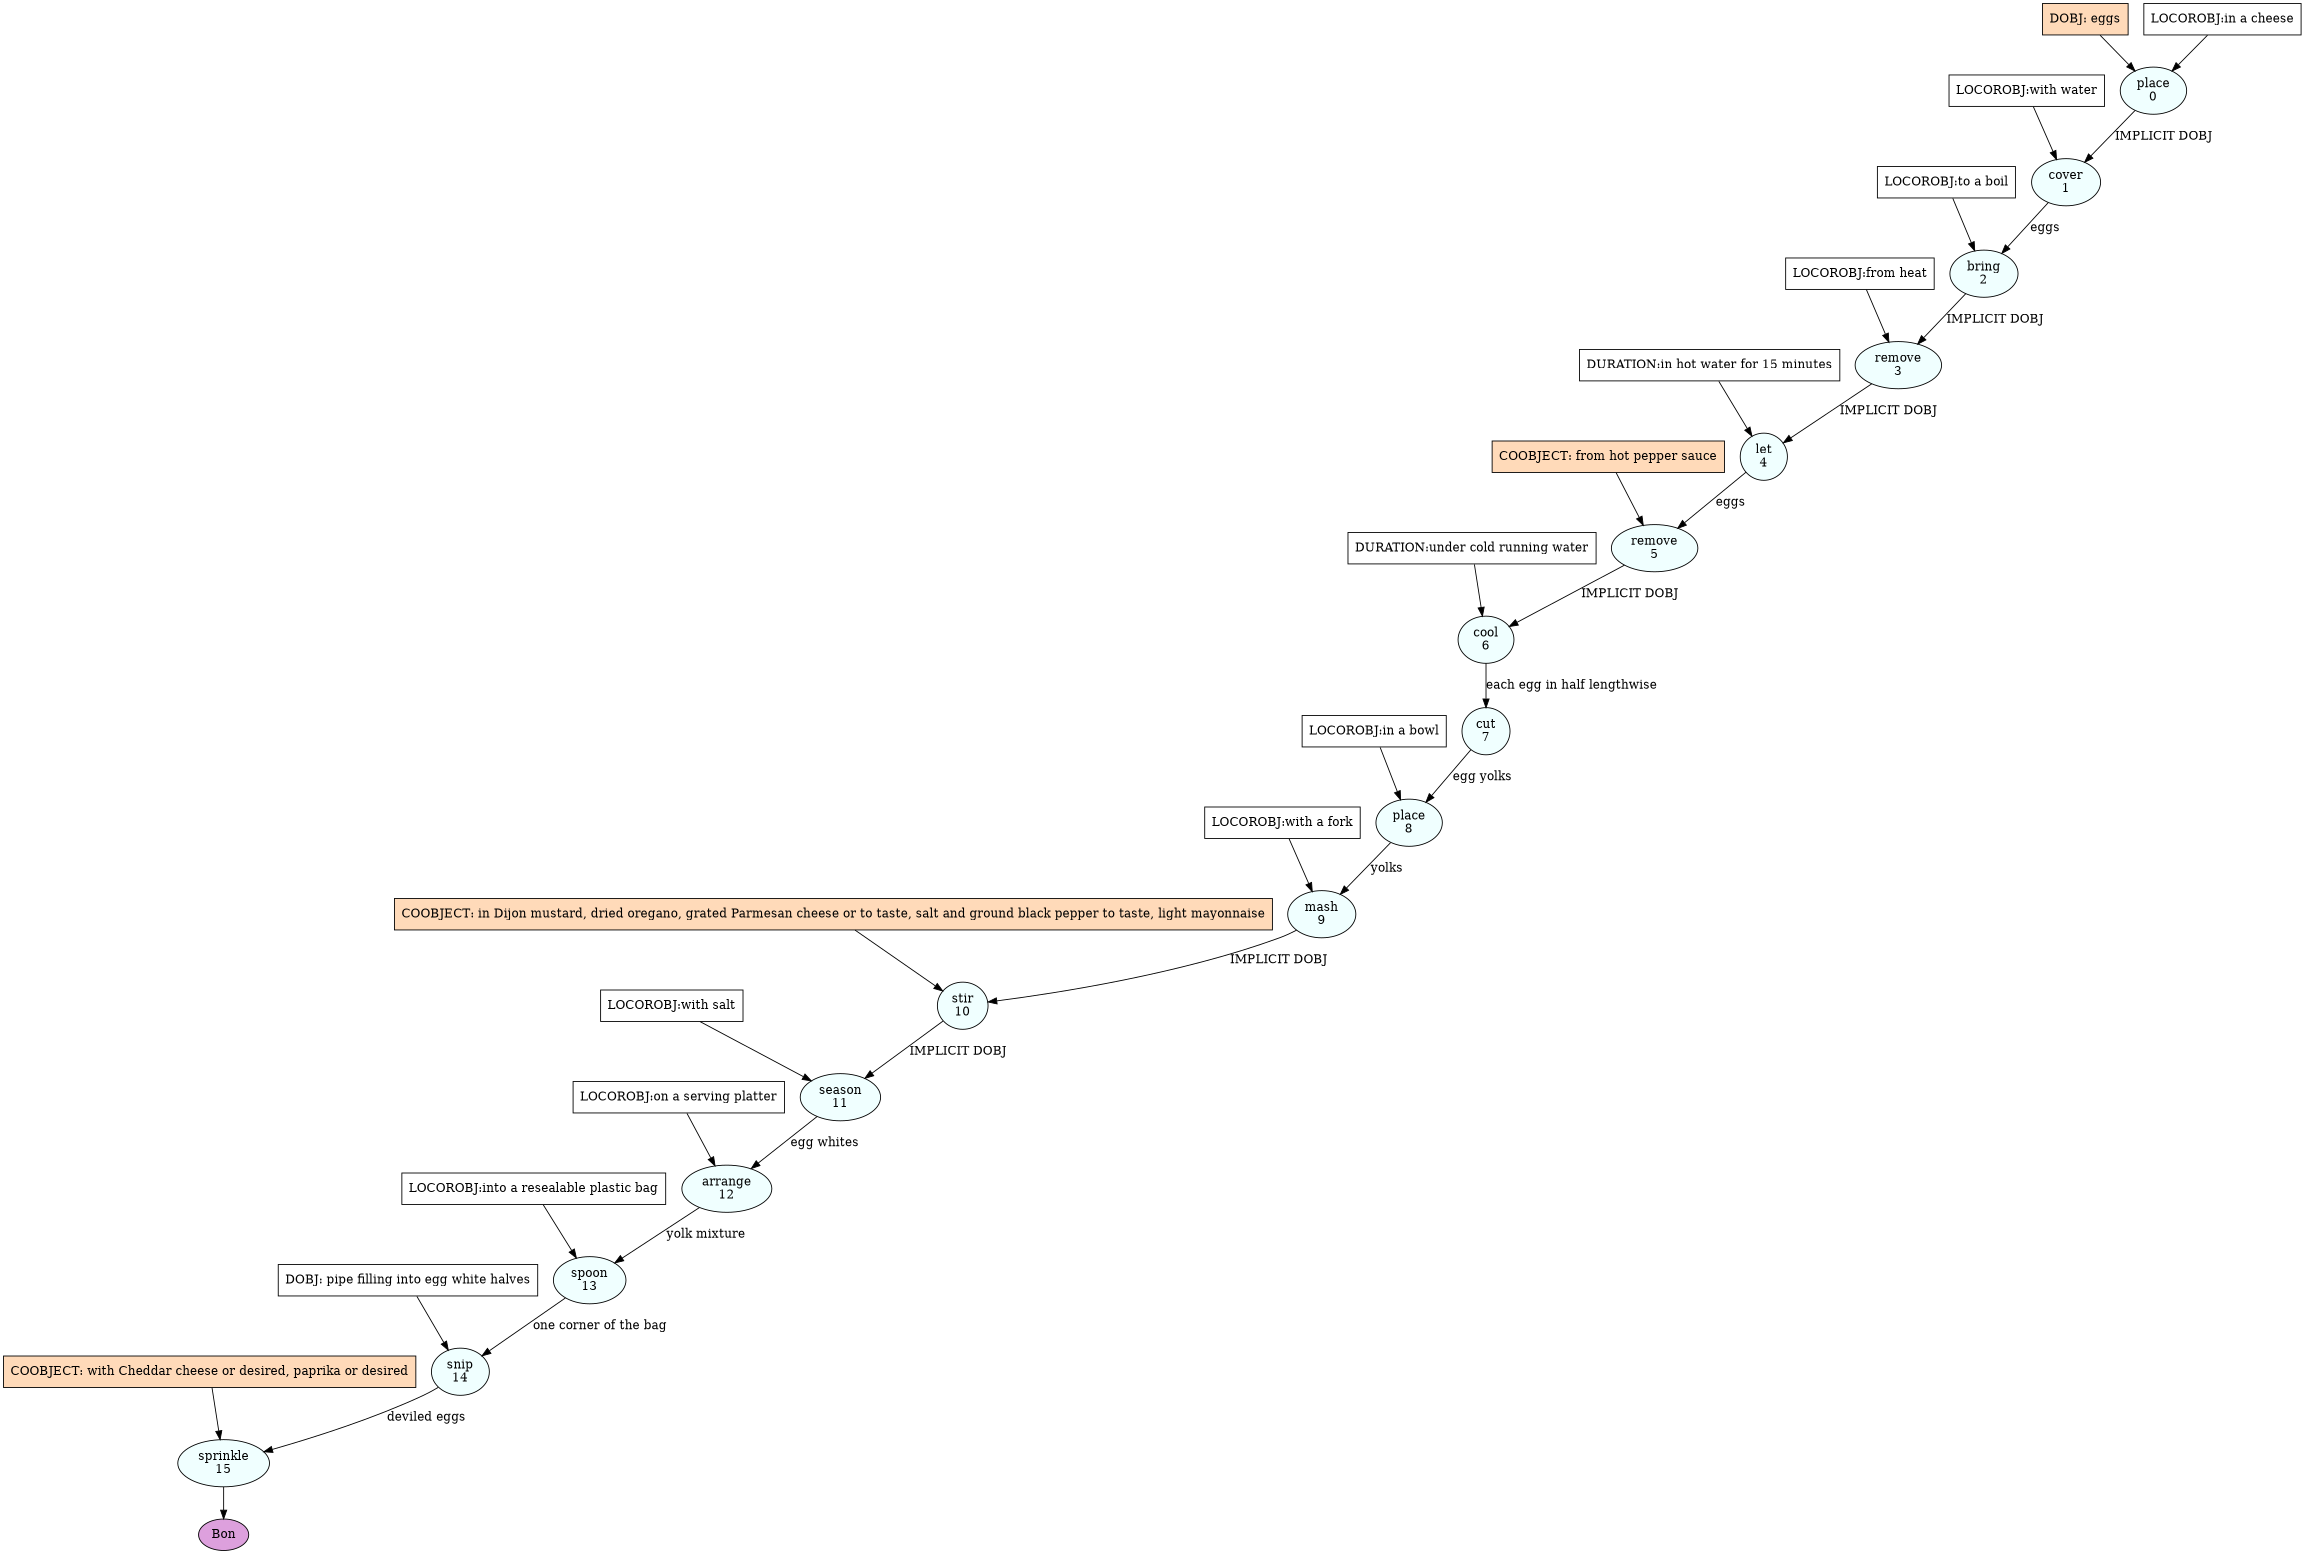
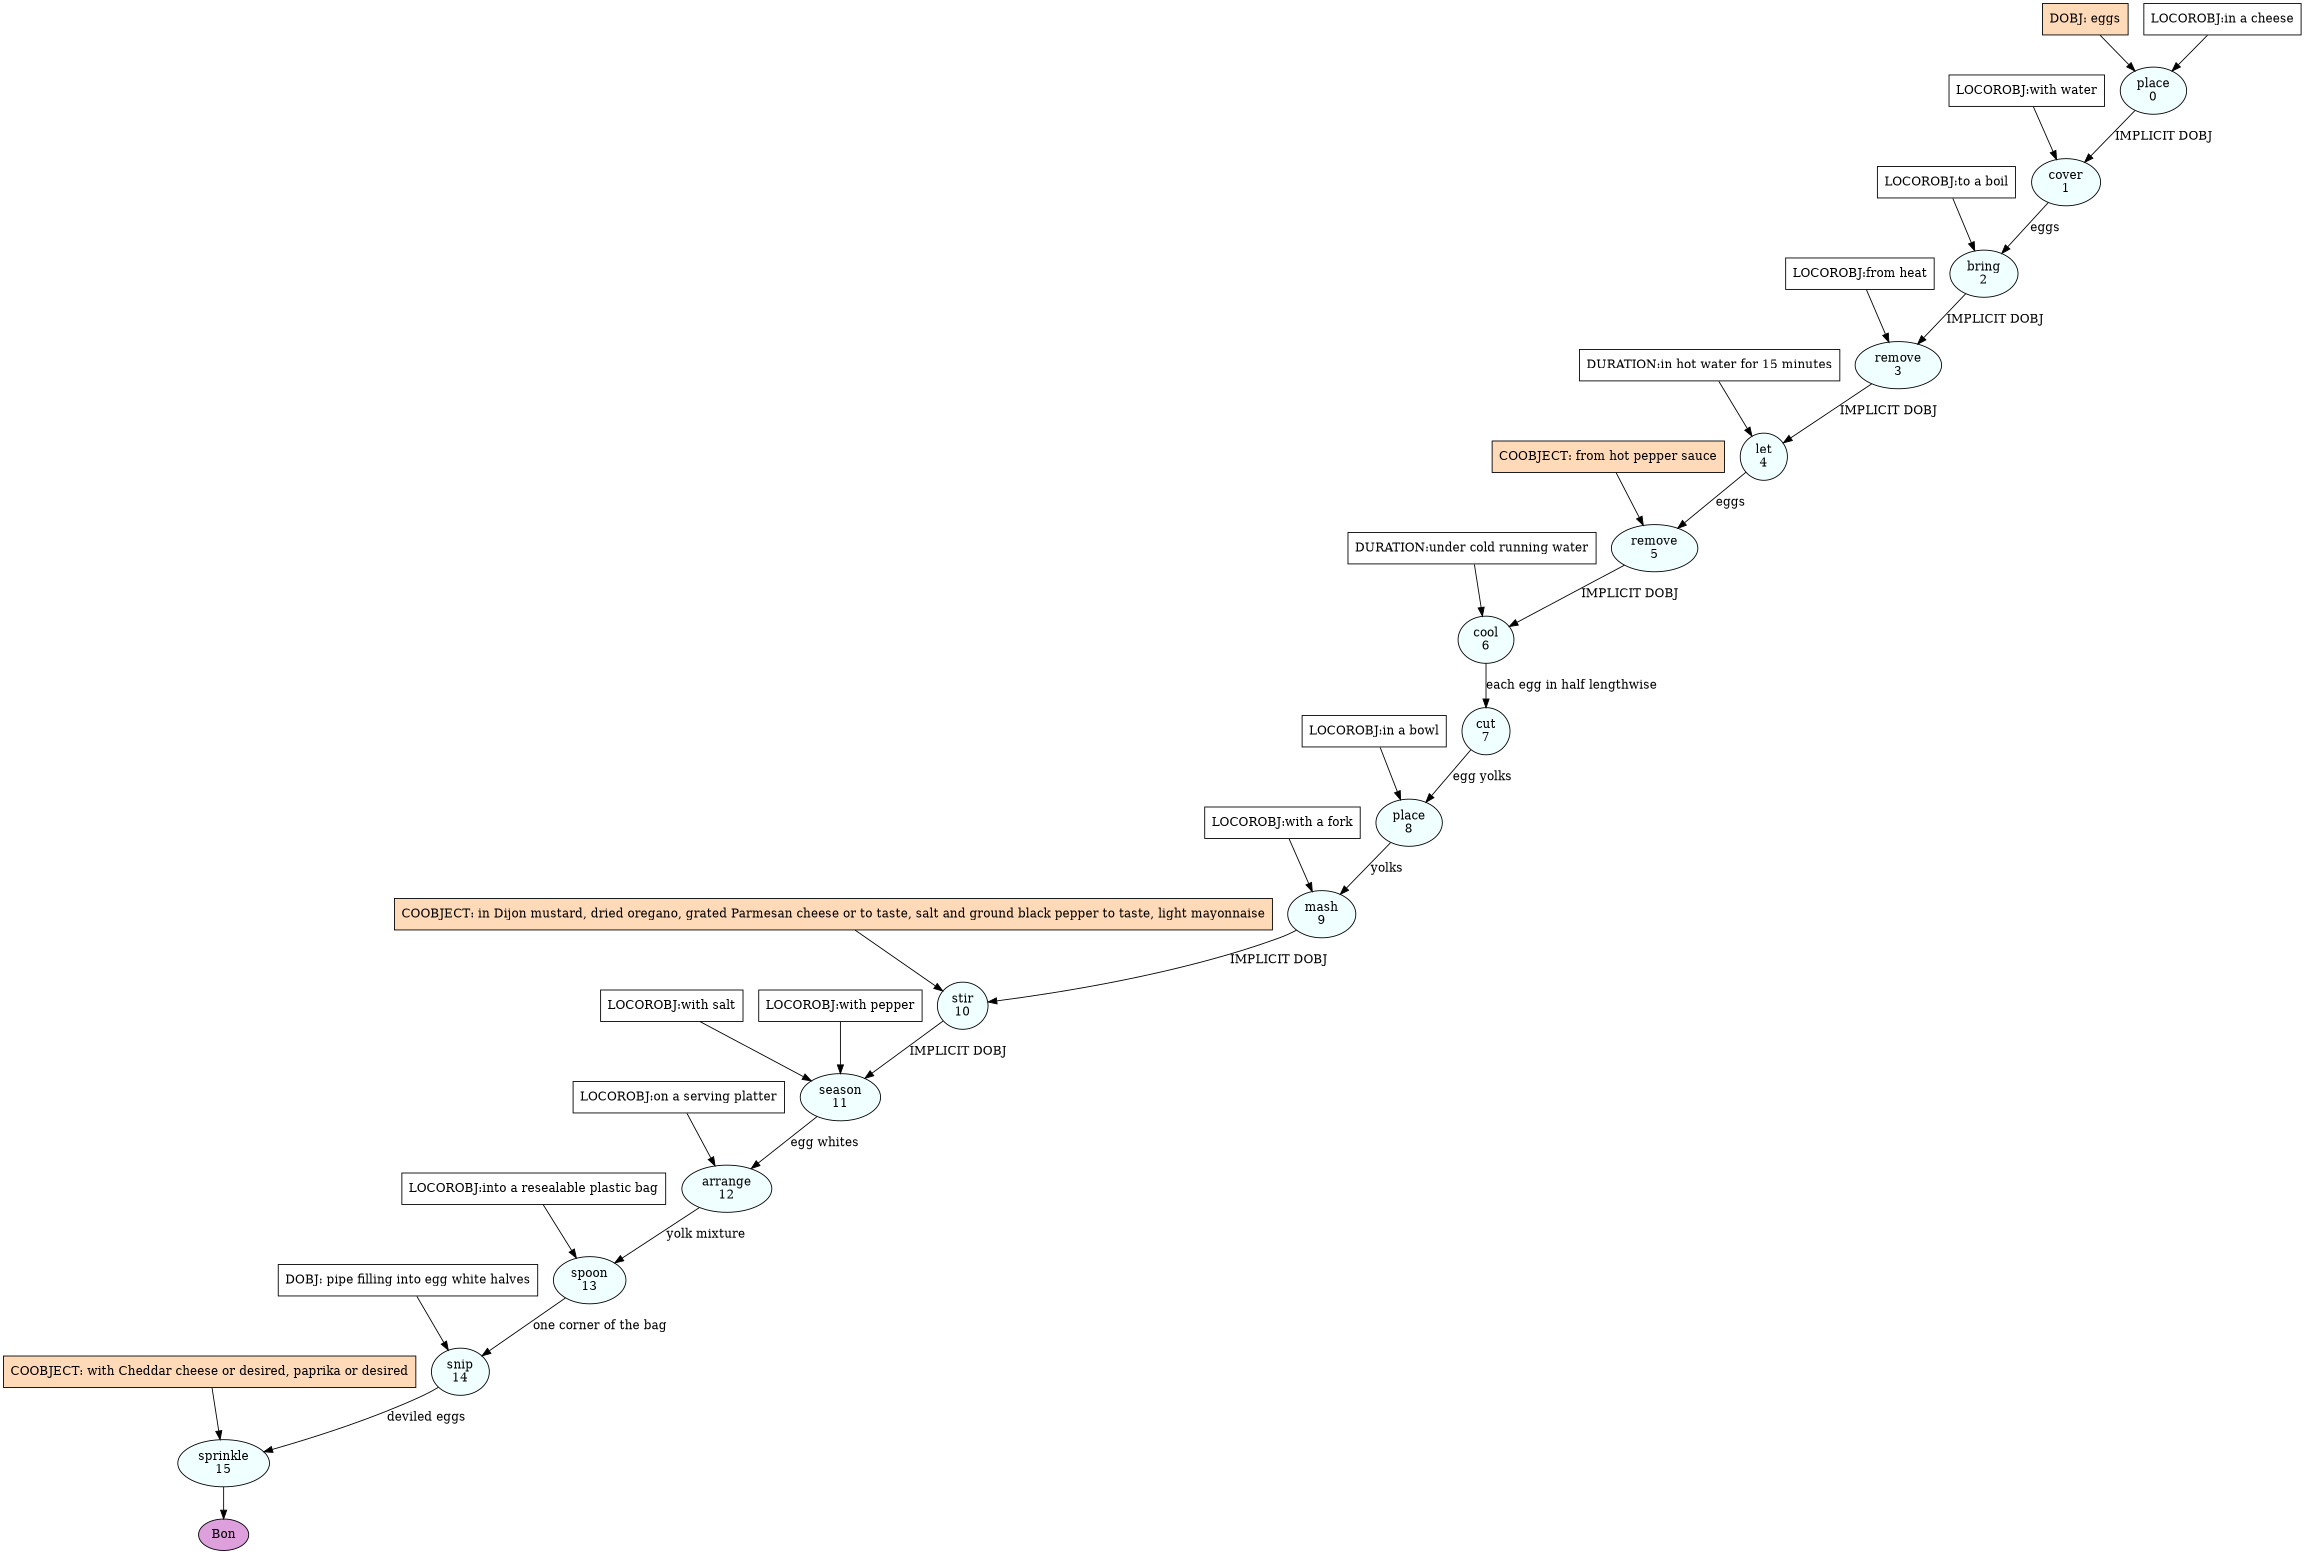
node "LOCOROBJ:with pepper": added
